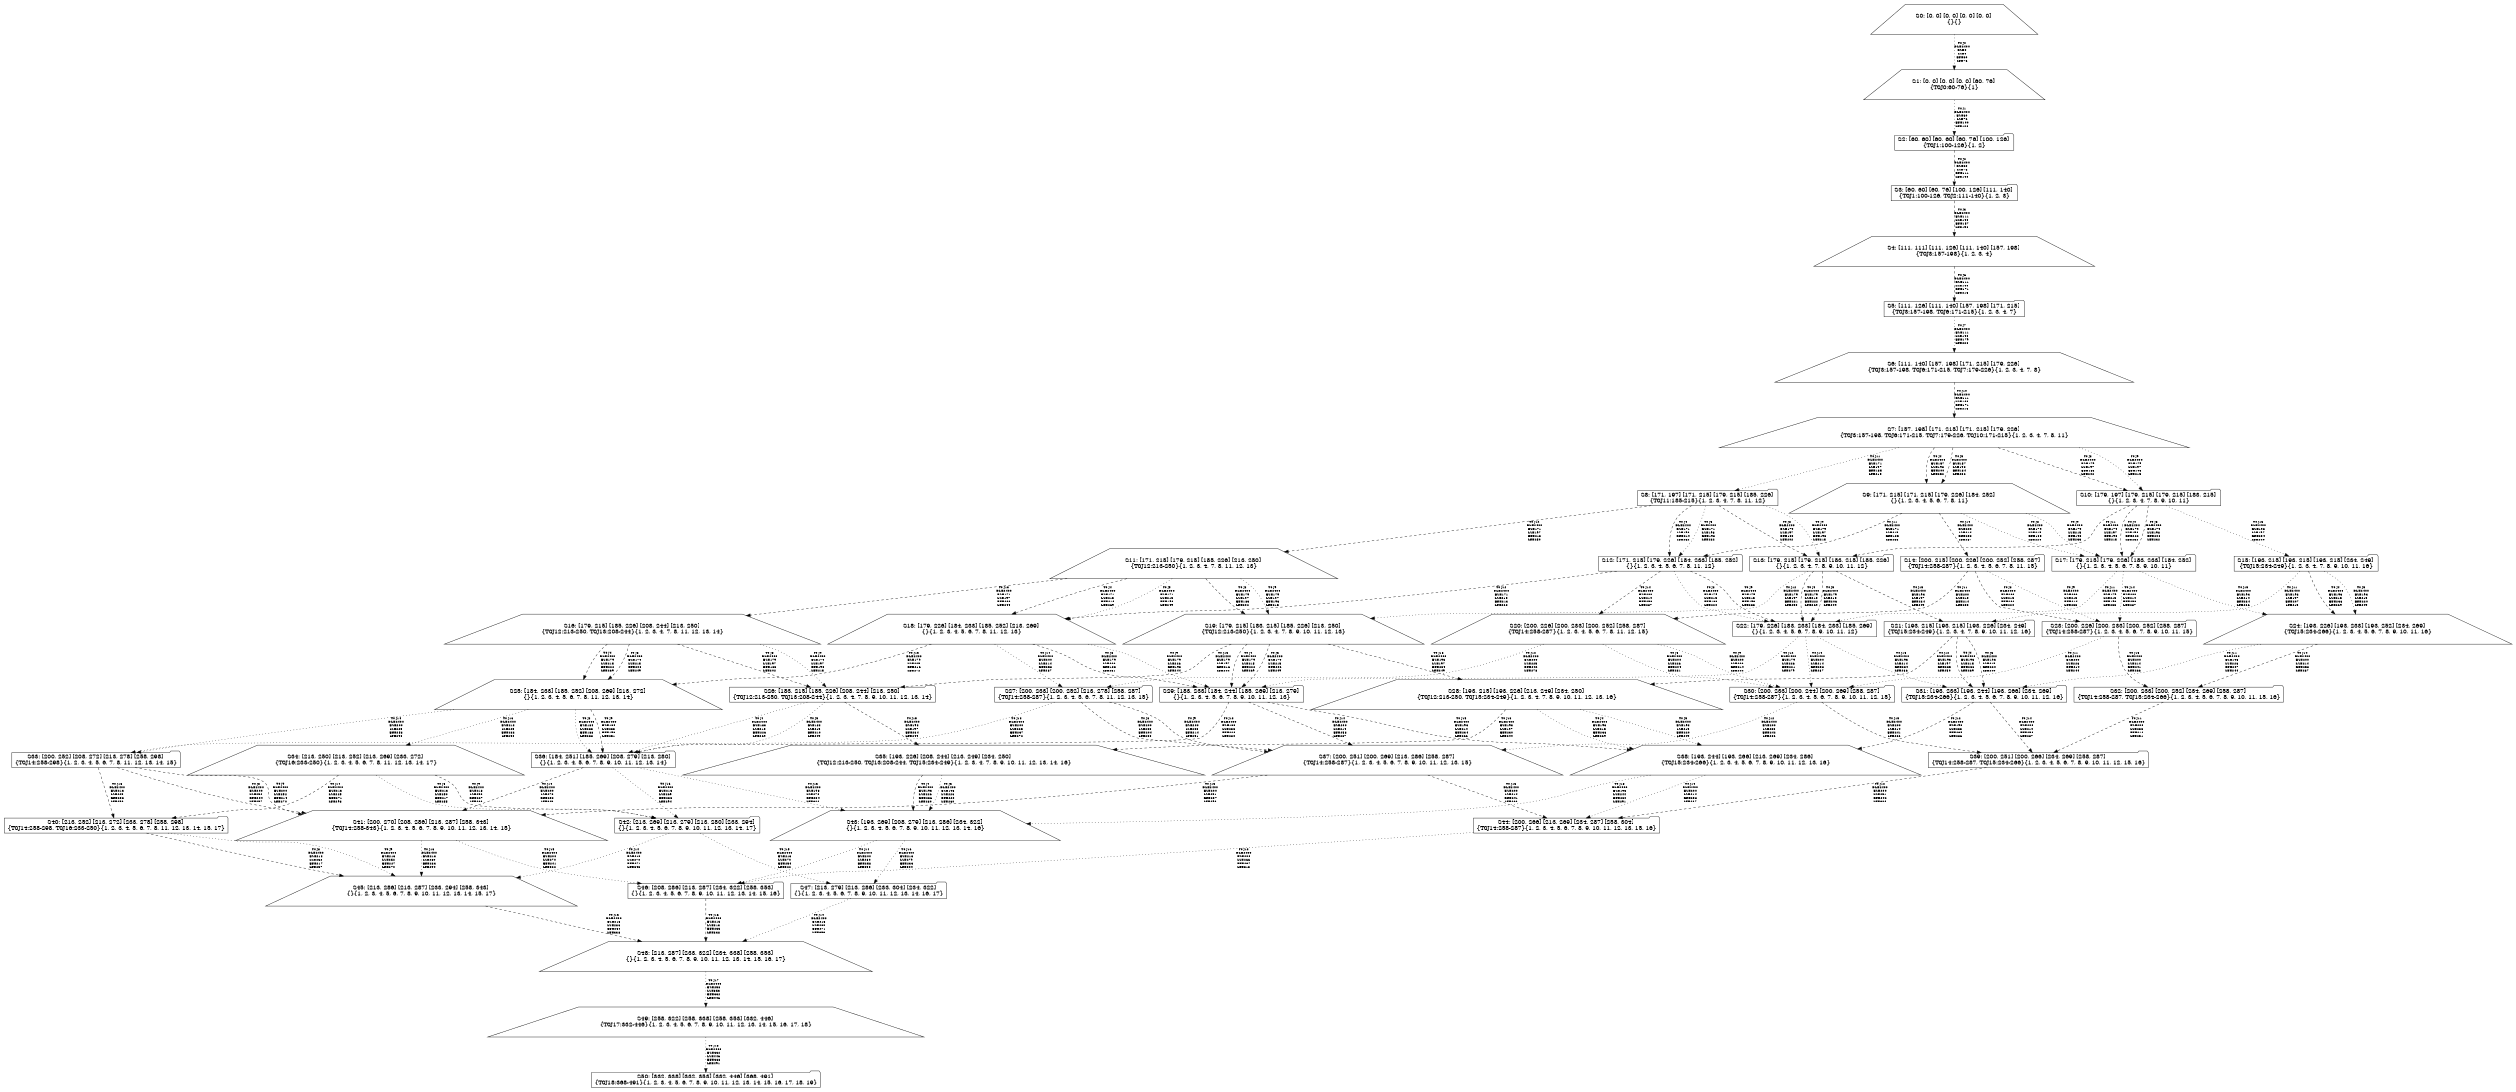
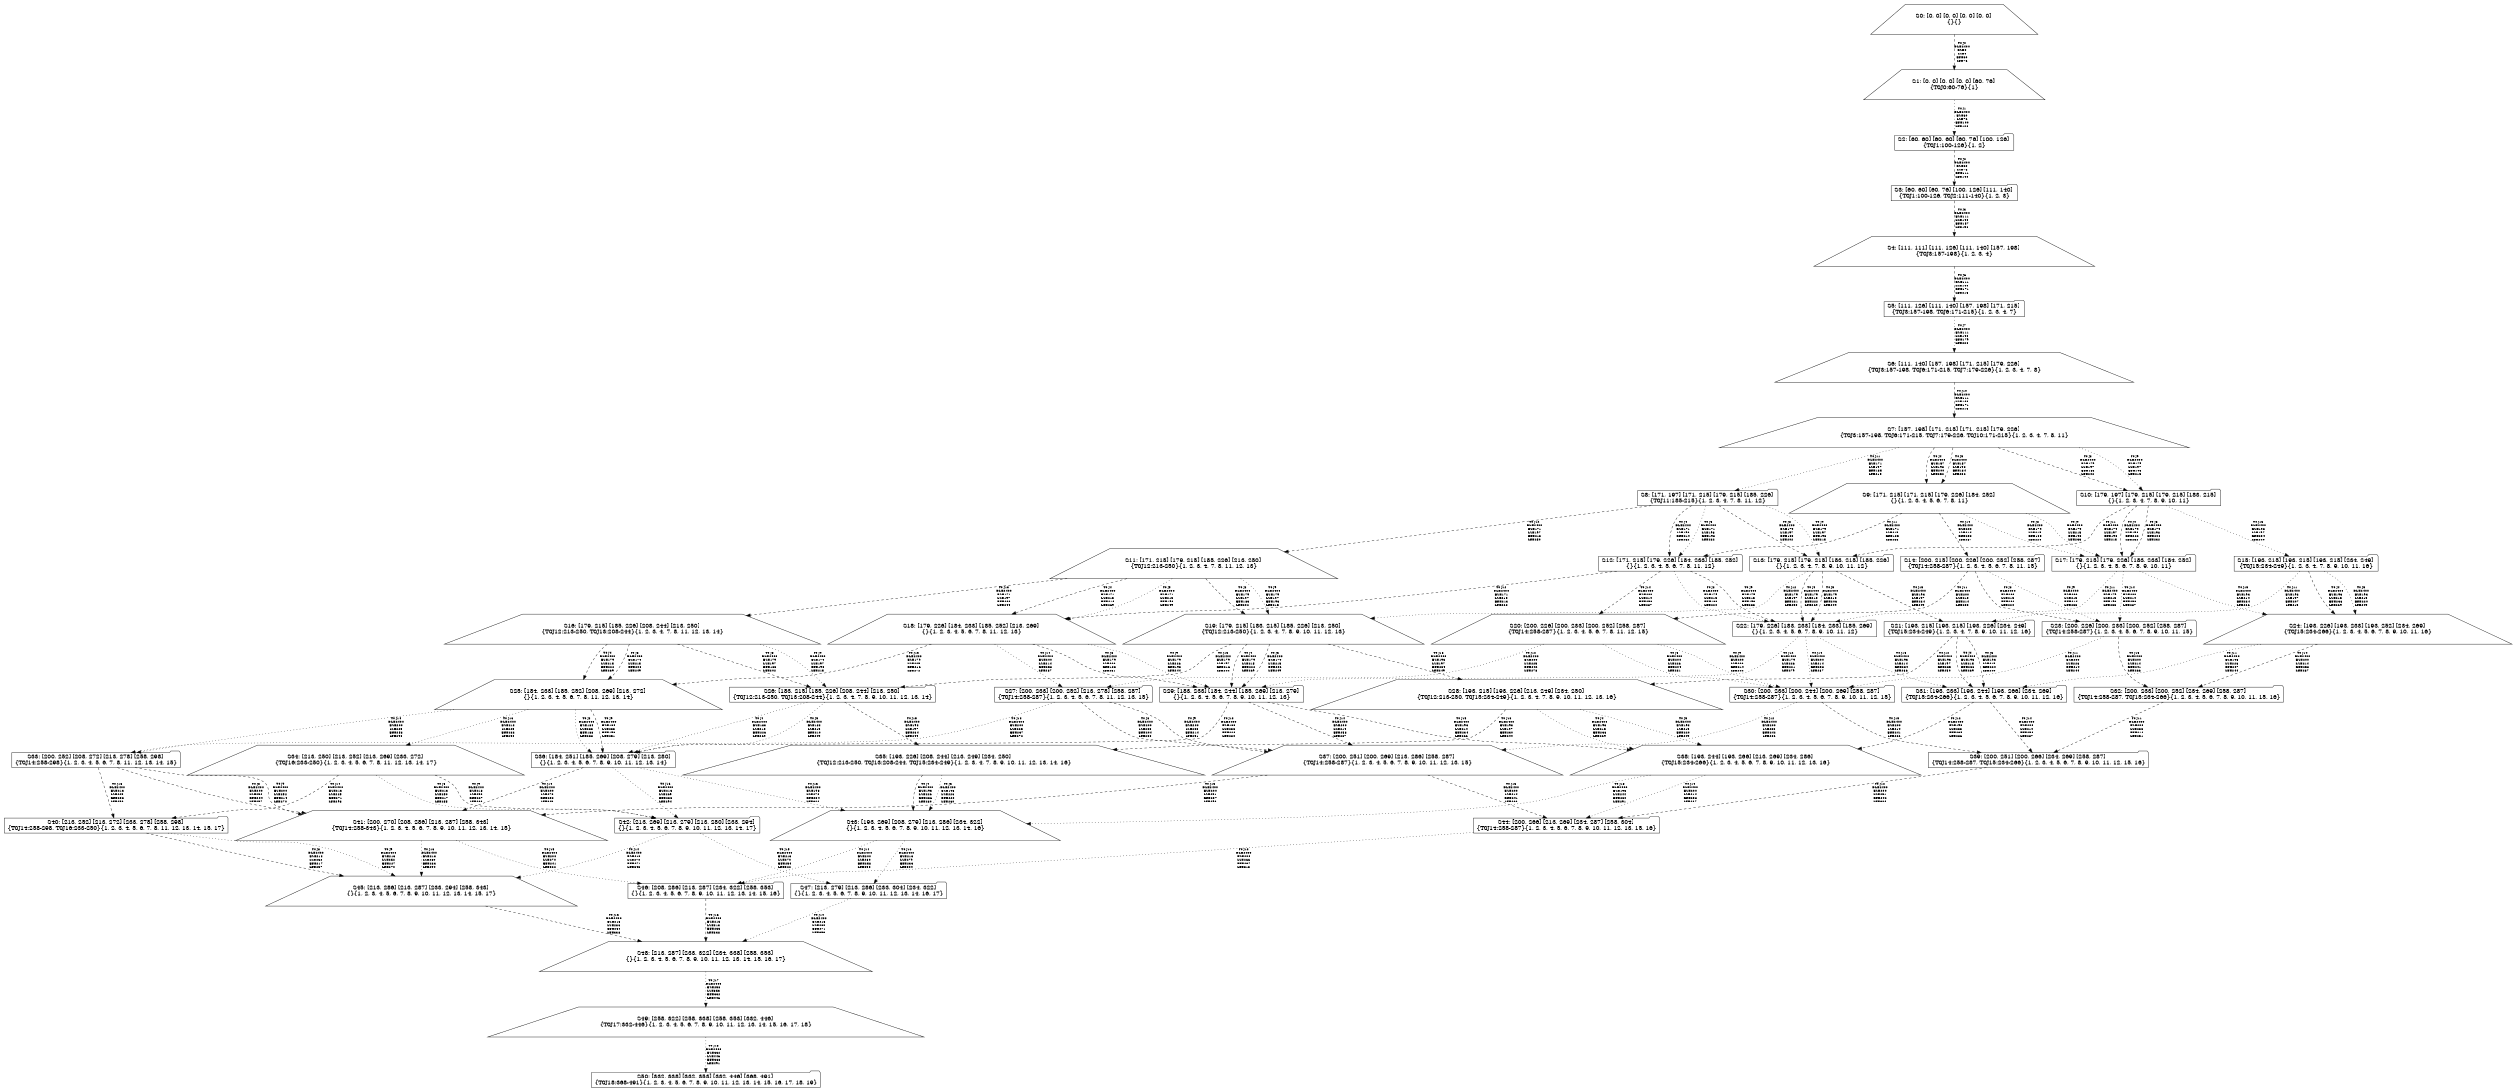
edge "S0: [0, 0] [0, 0] [0, 0] [0, 0] {}{}" -> "S1: [0, 0] [0, 0] [0, 0] [60, 76] {T0J0:60-76}{1}": style dotted -> dashed
